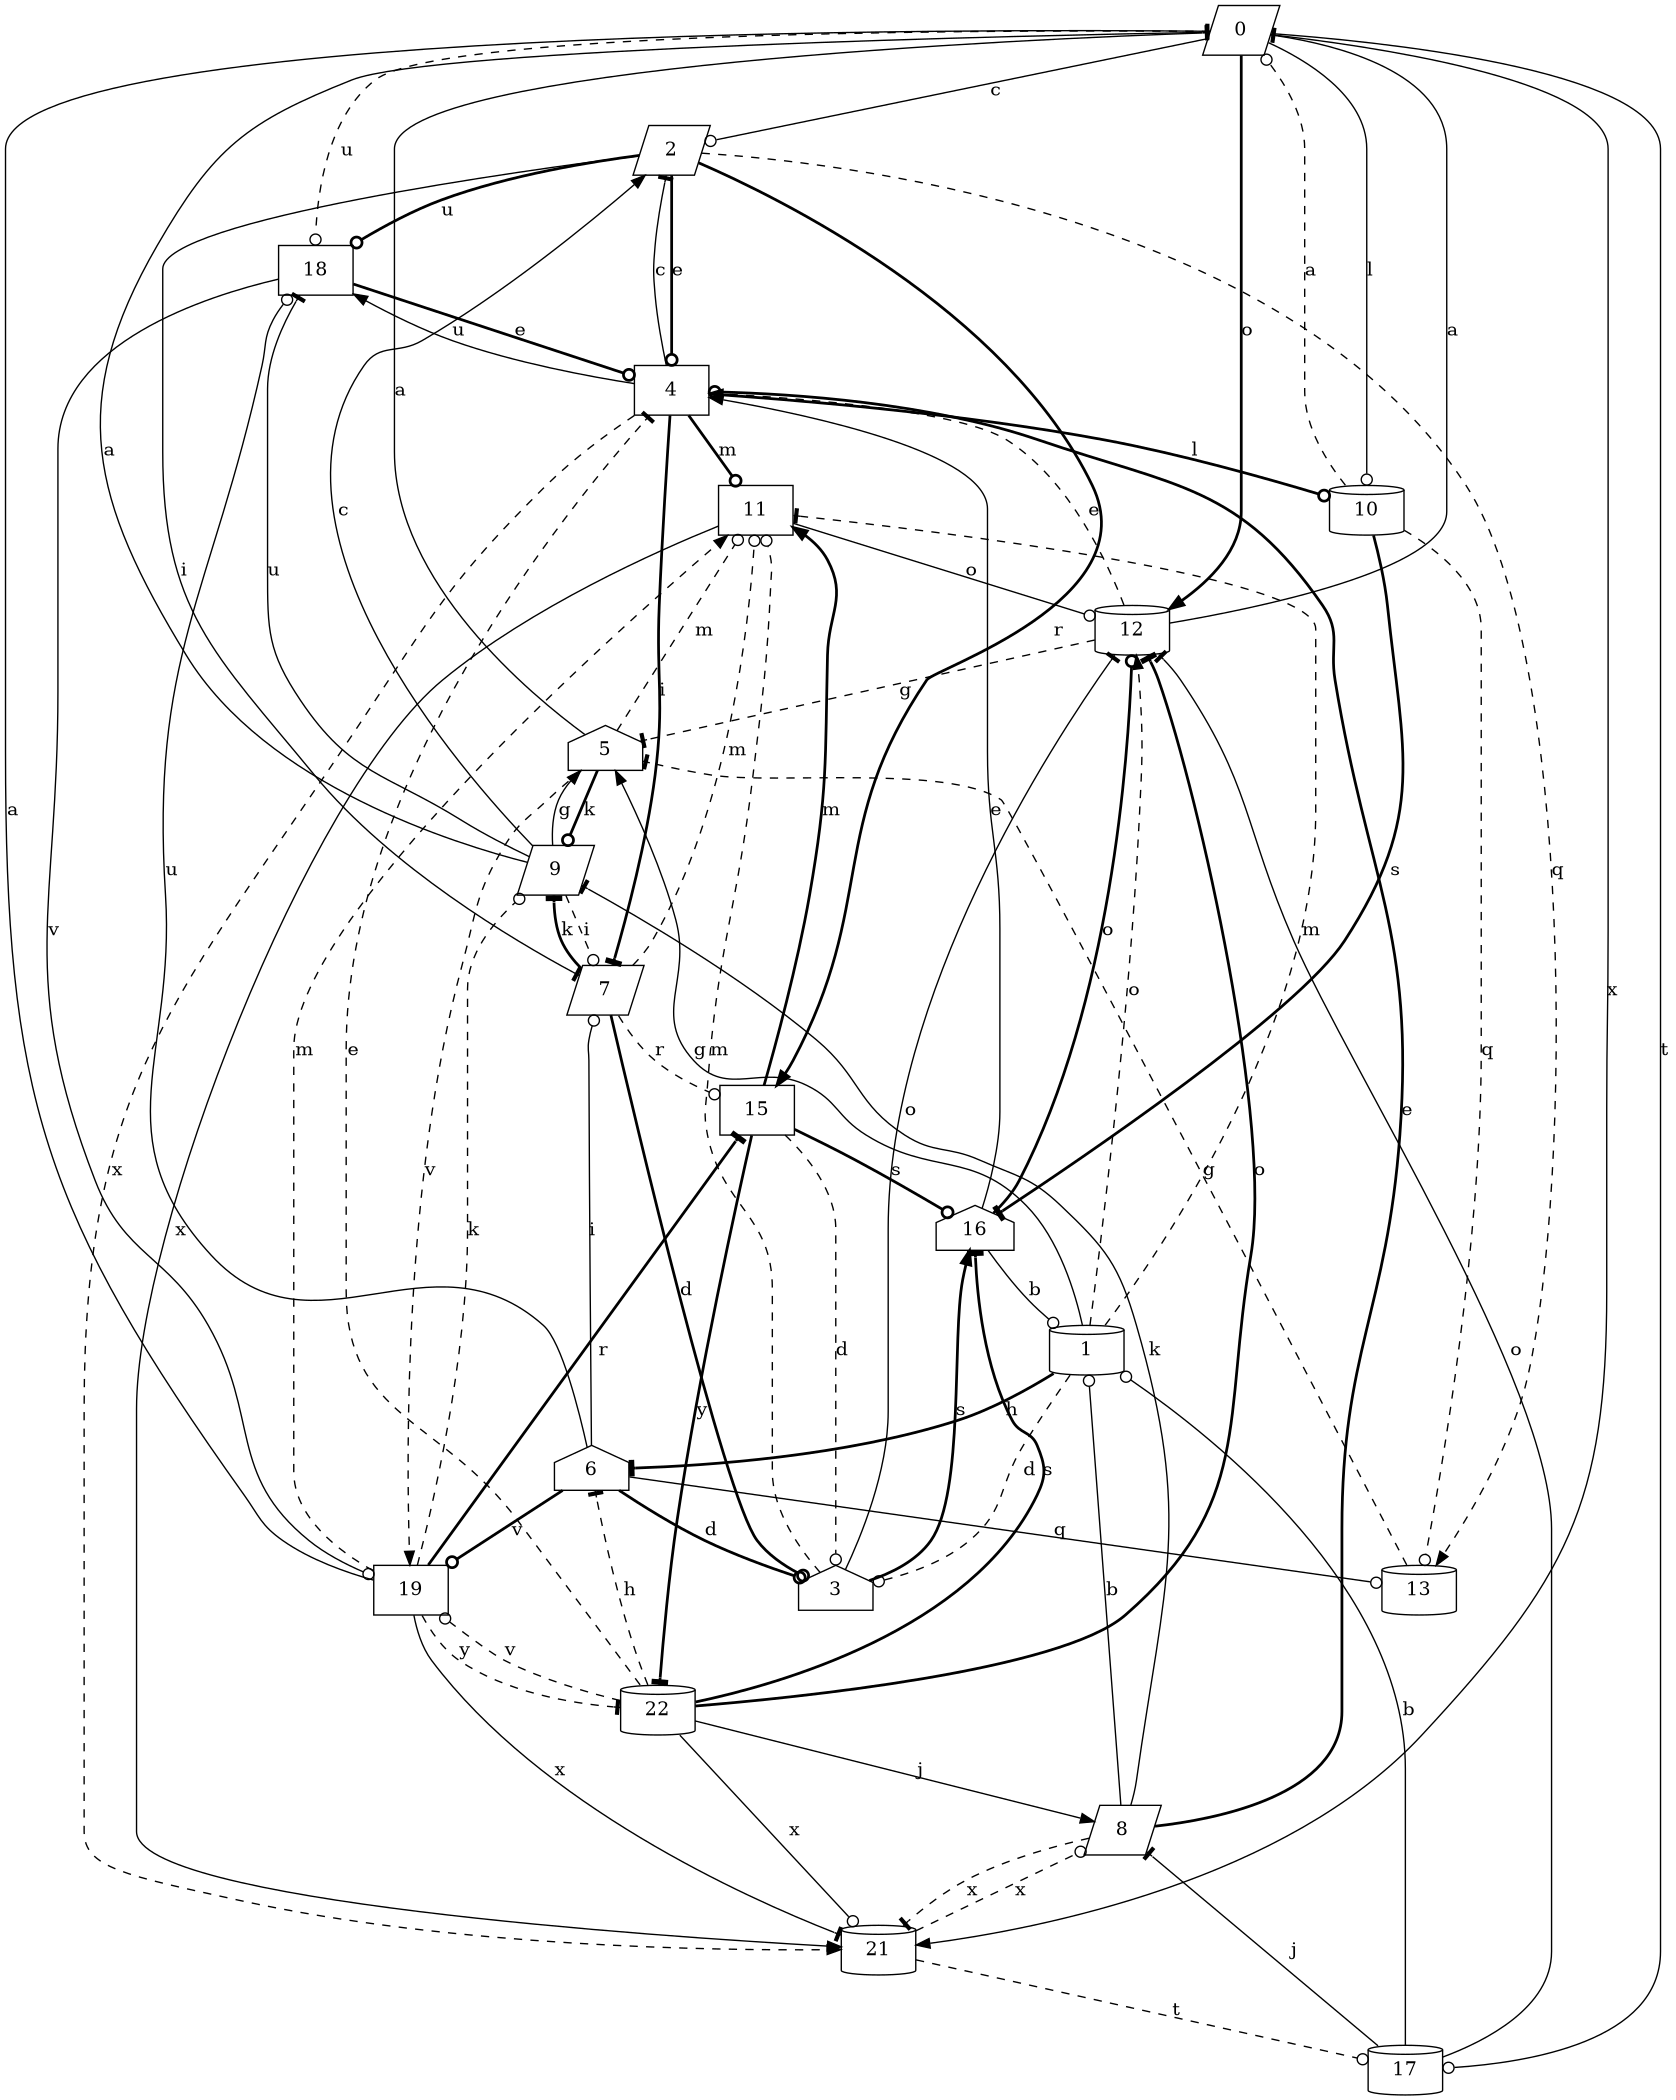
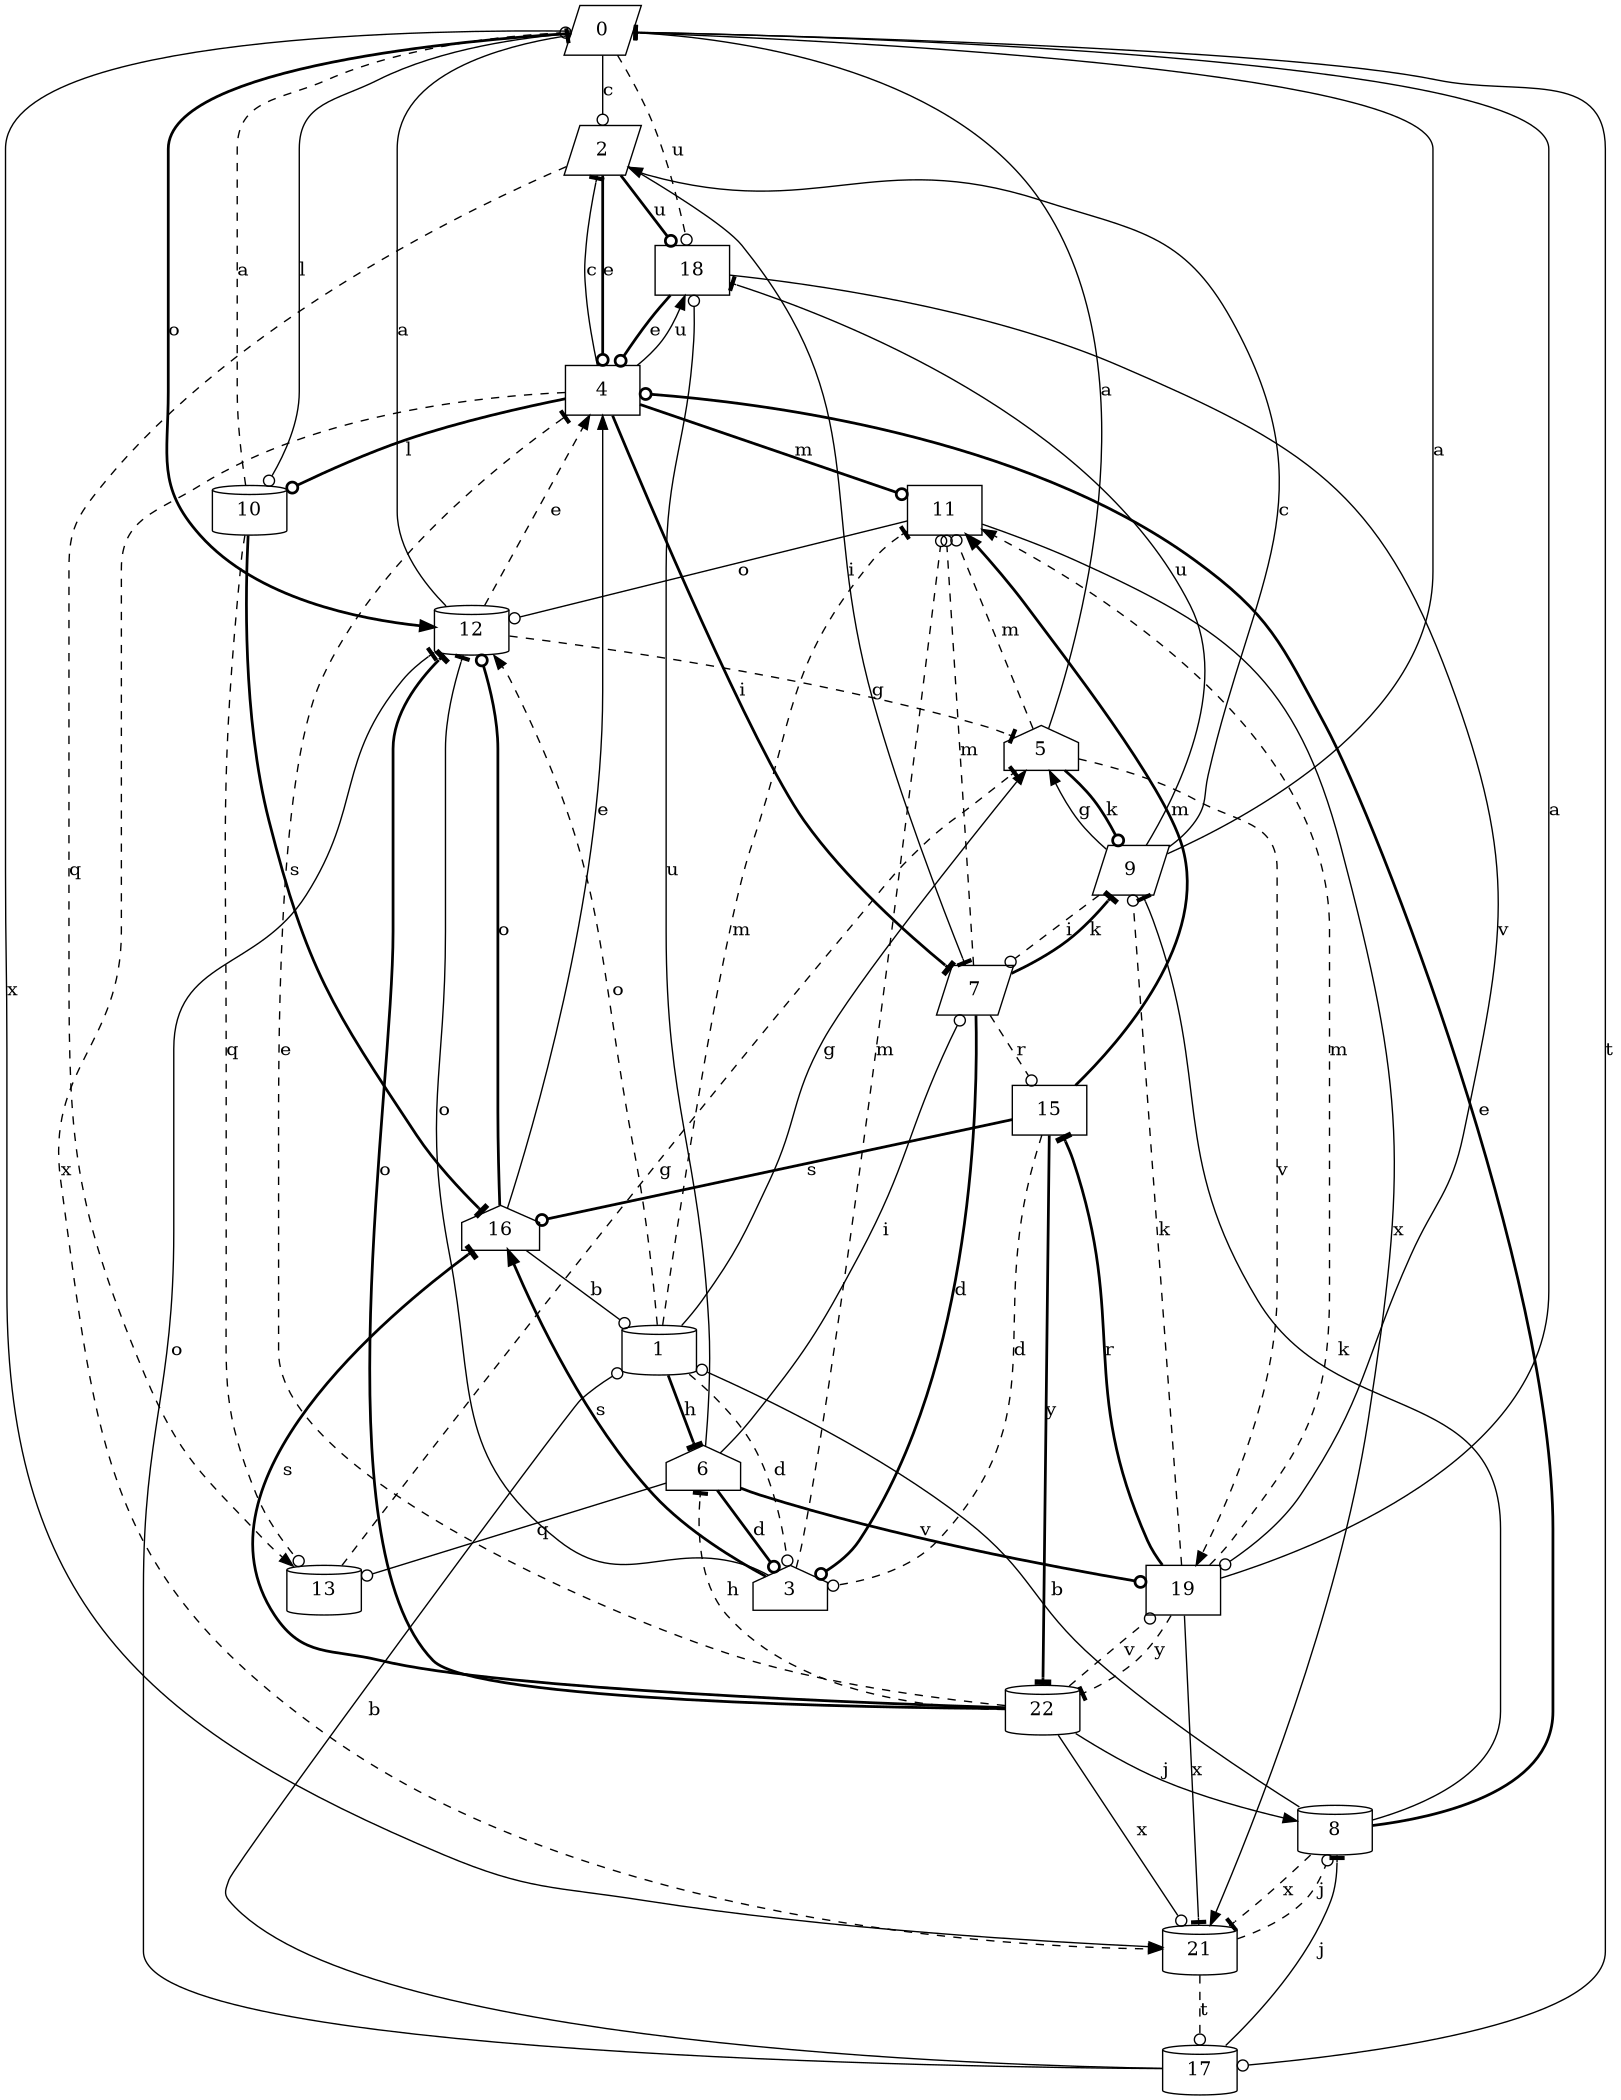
edge "2" -> "15": removed, label "r"
node "8": shape parallelogram -> cylinder
edge "21" -> "8": label "x" -> "j"
